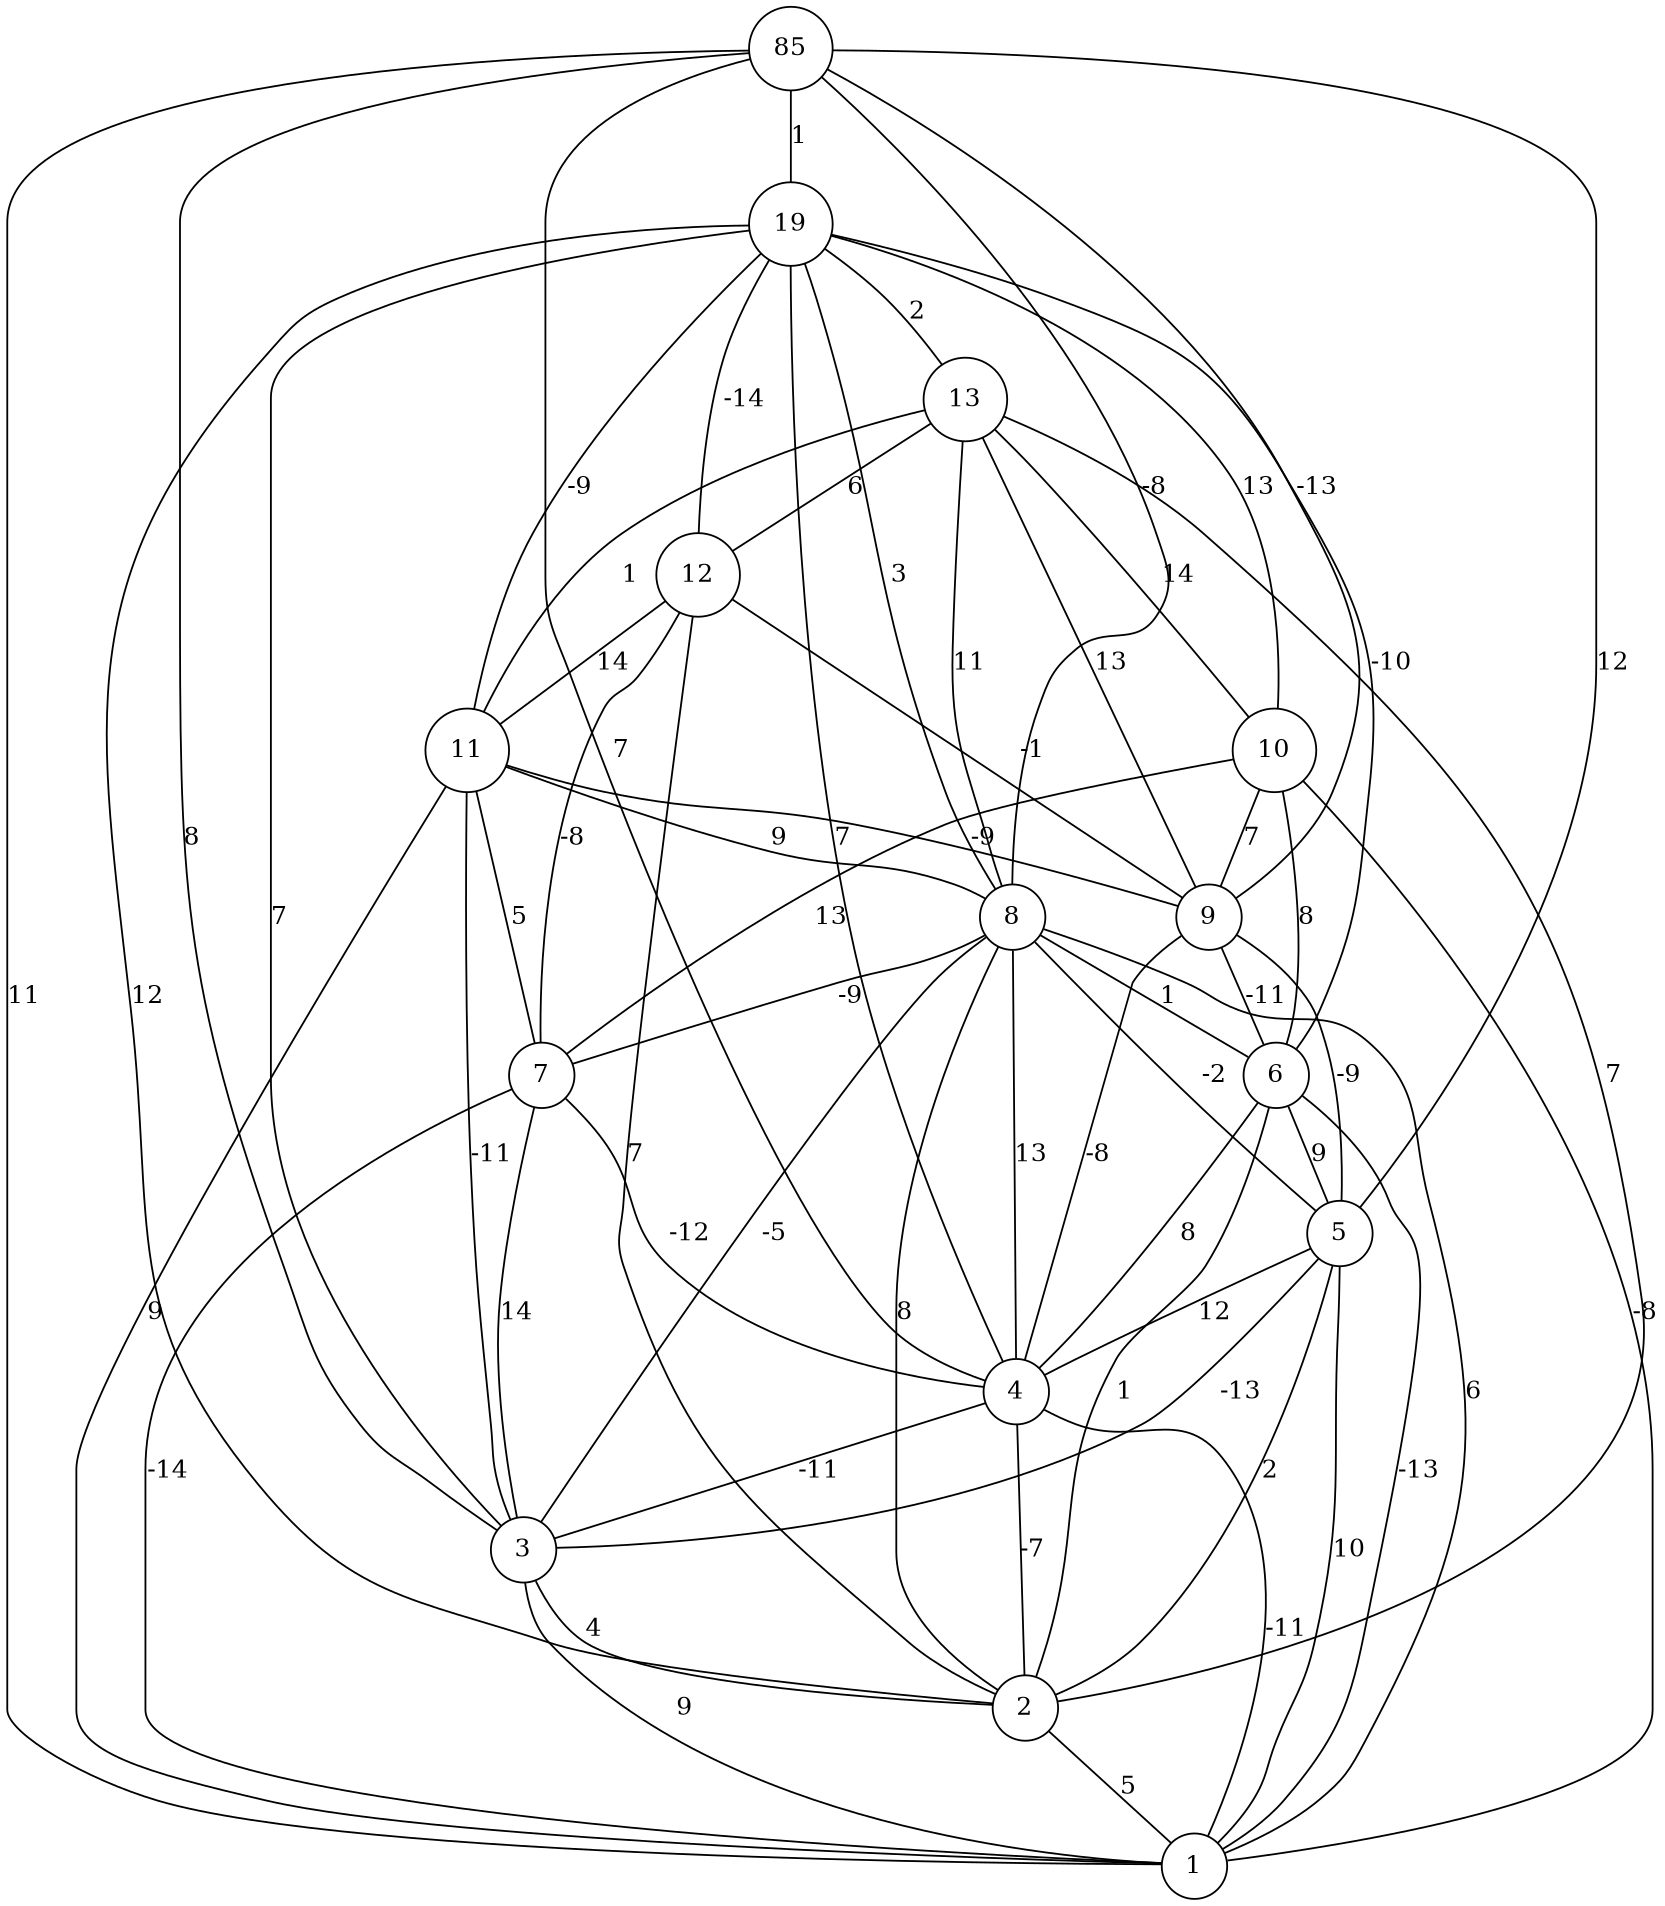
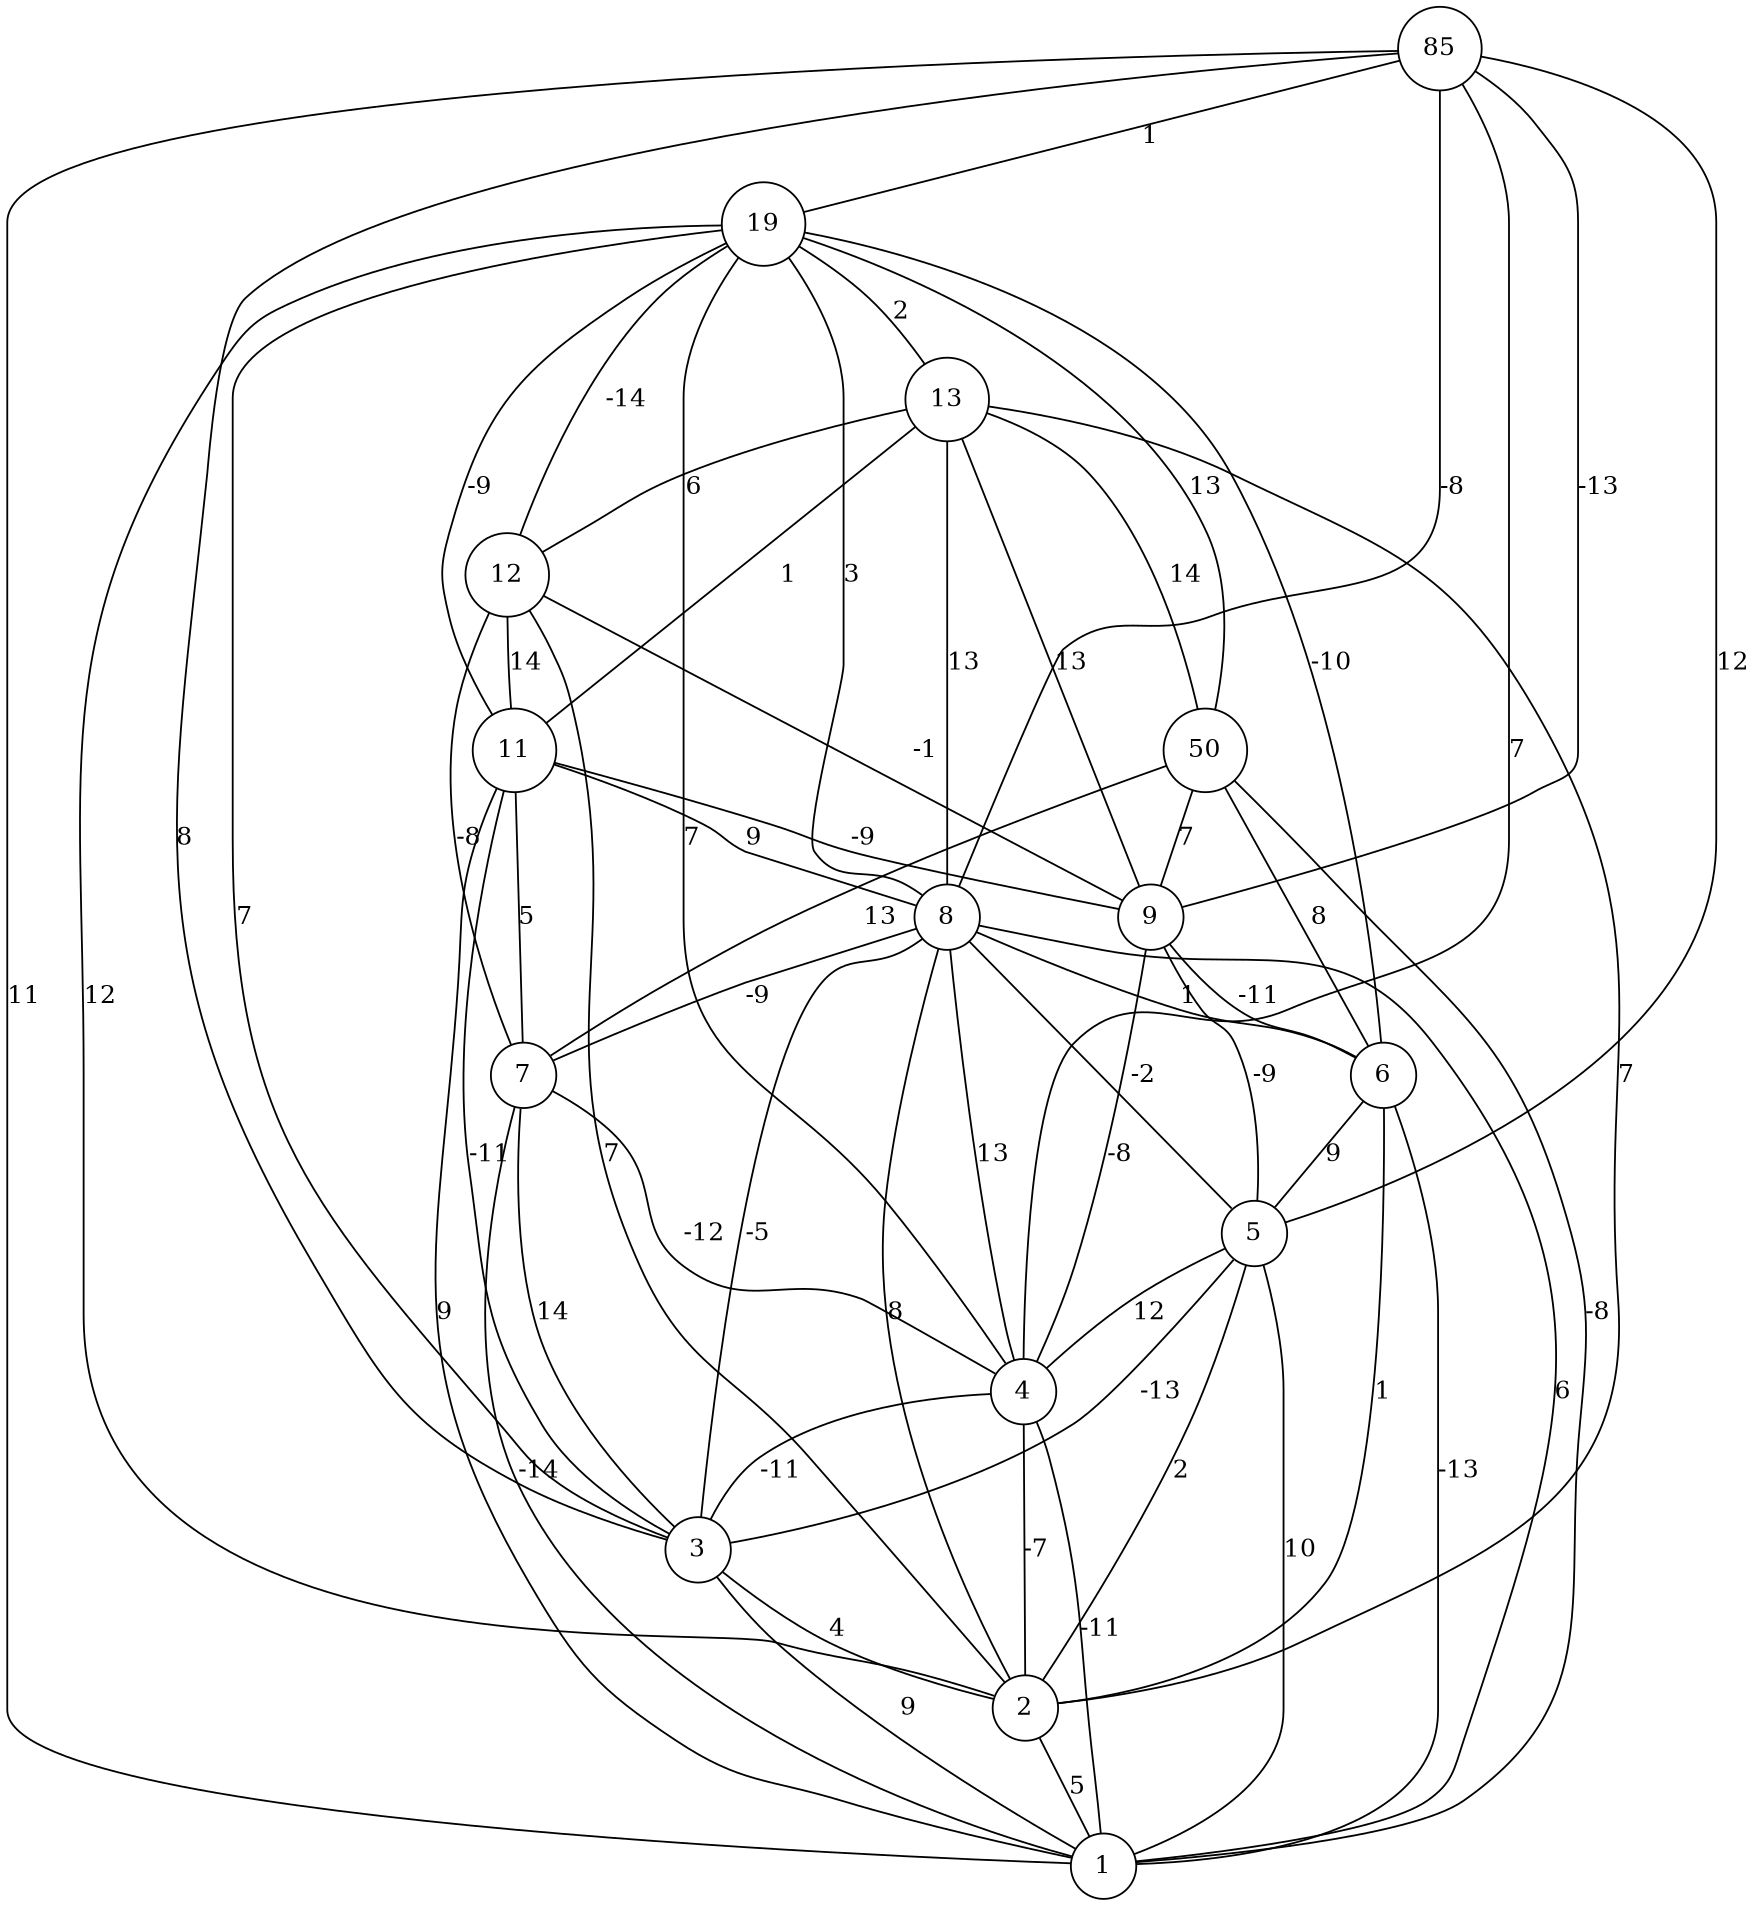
edge "13" -- "8": label "11" -> "13"
node "10": label "10" -> "50"
edge "6" -- "4": removed, label "8"
